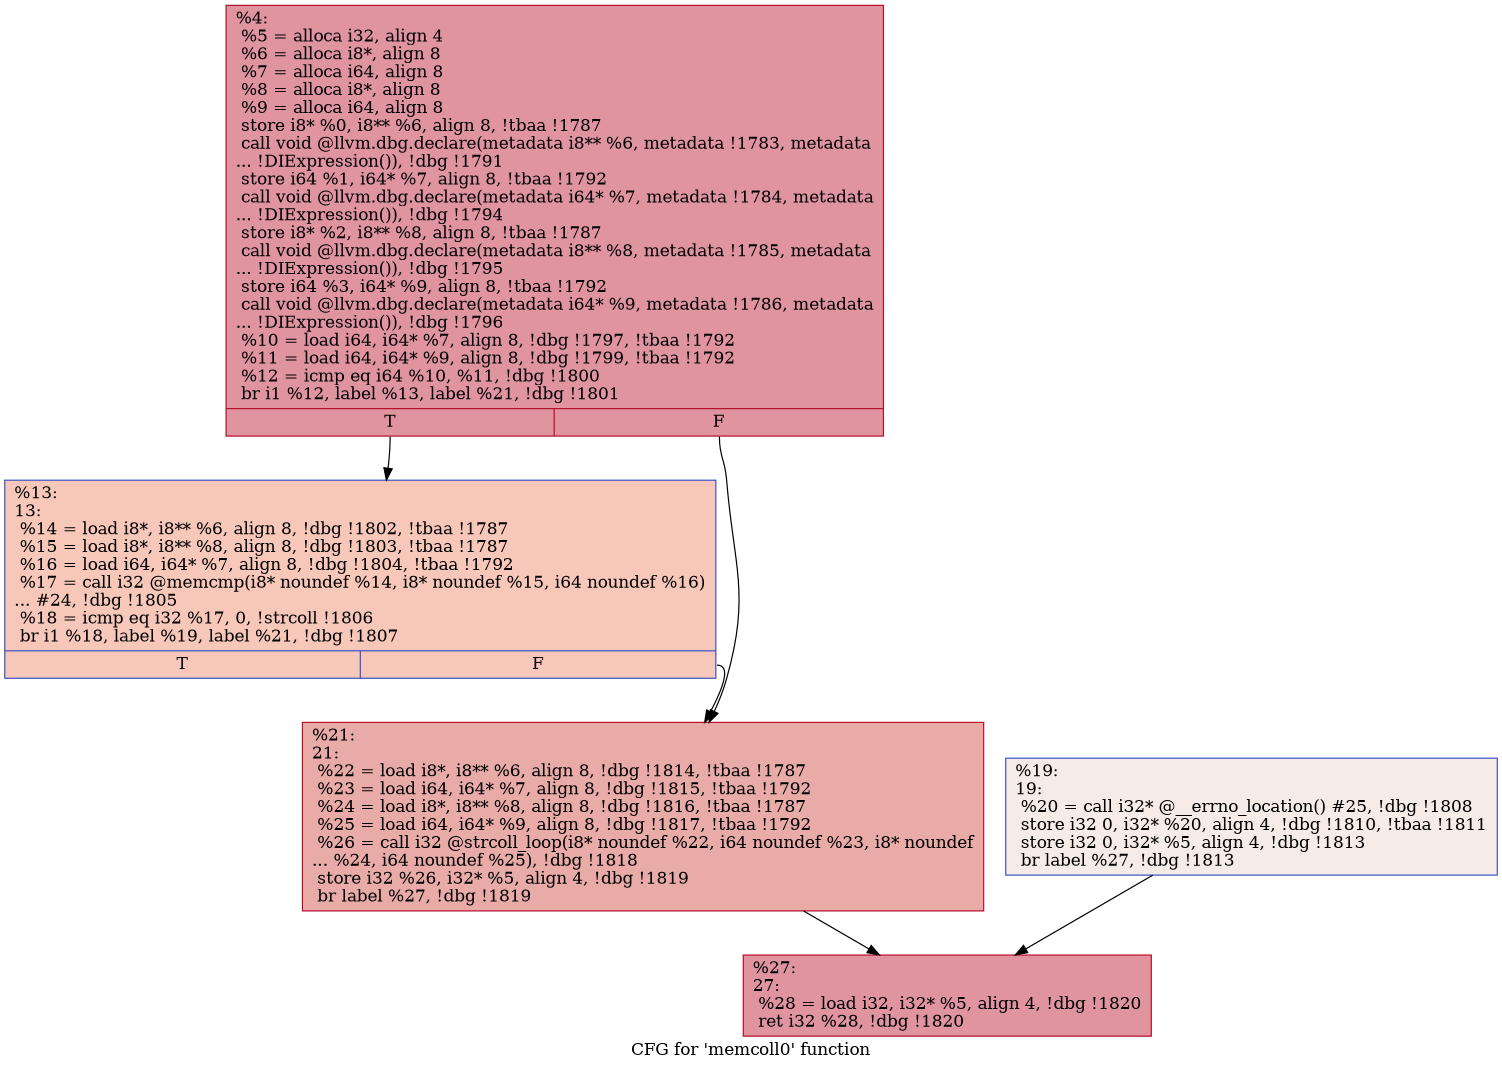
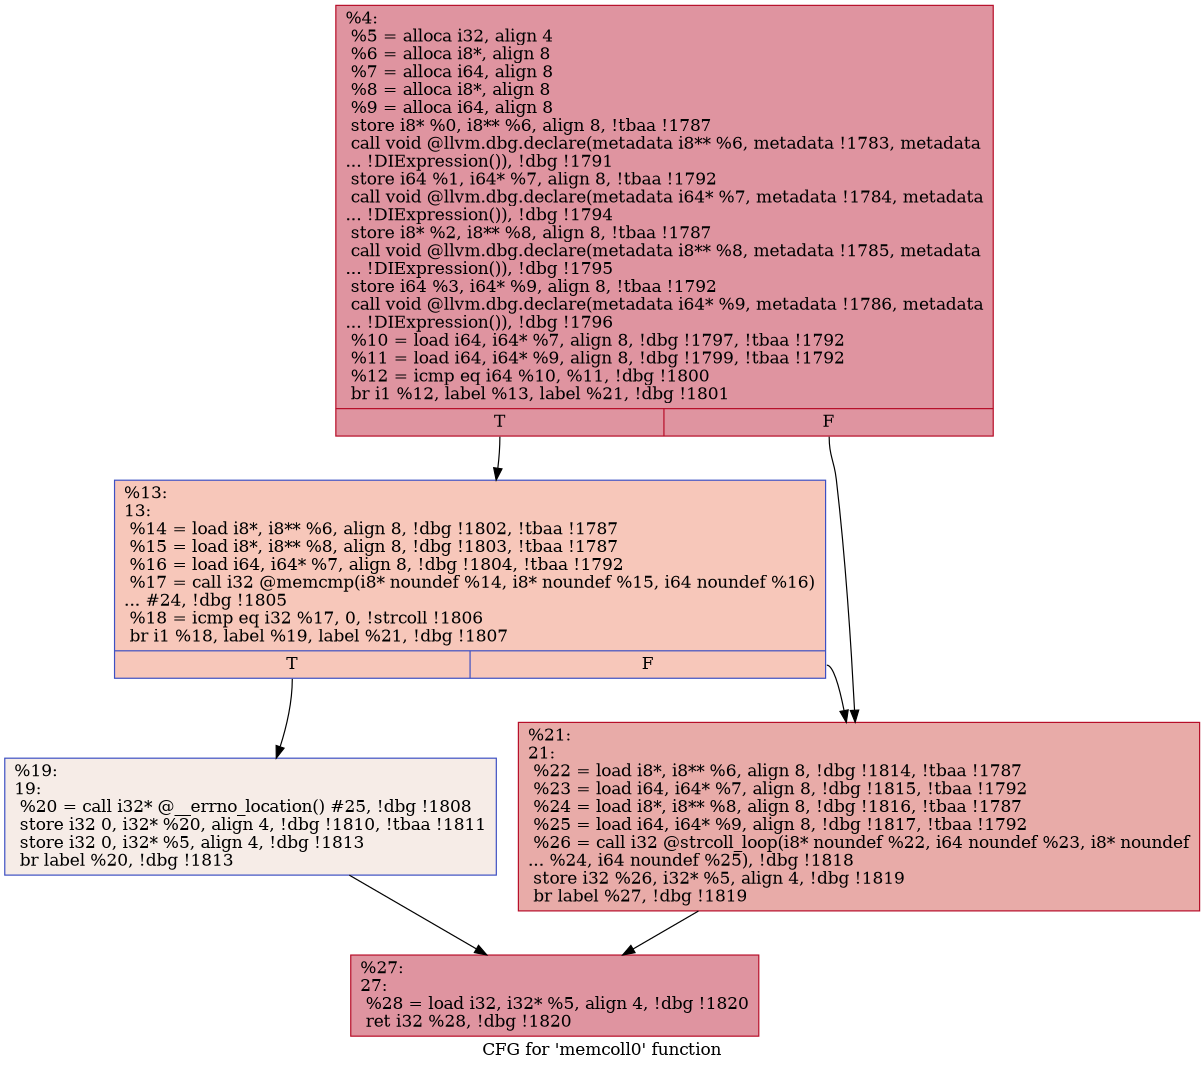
edge "%13:" -> "%19:": added
node "%19:": text "br label %27, !dbg !1813" -> "br label %20, !dbg !1813"
